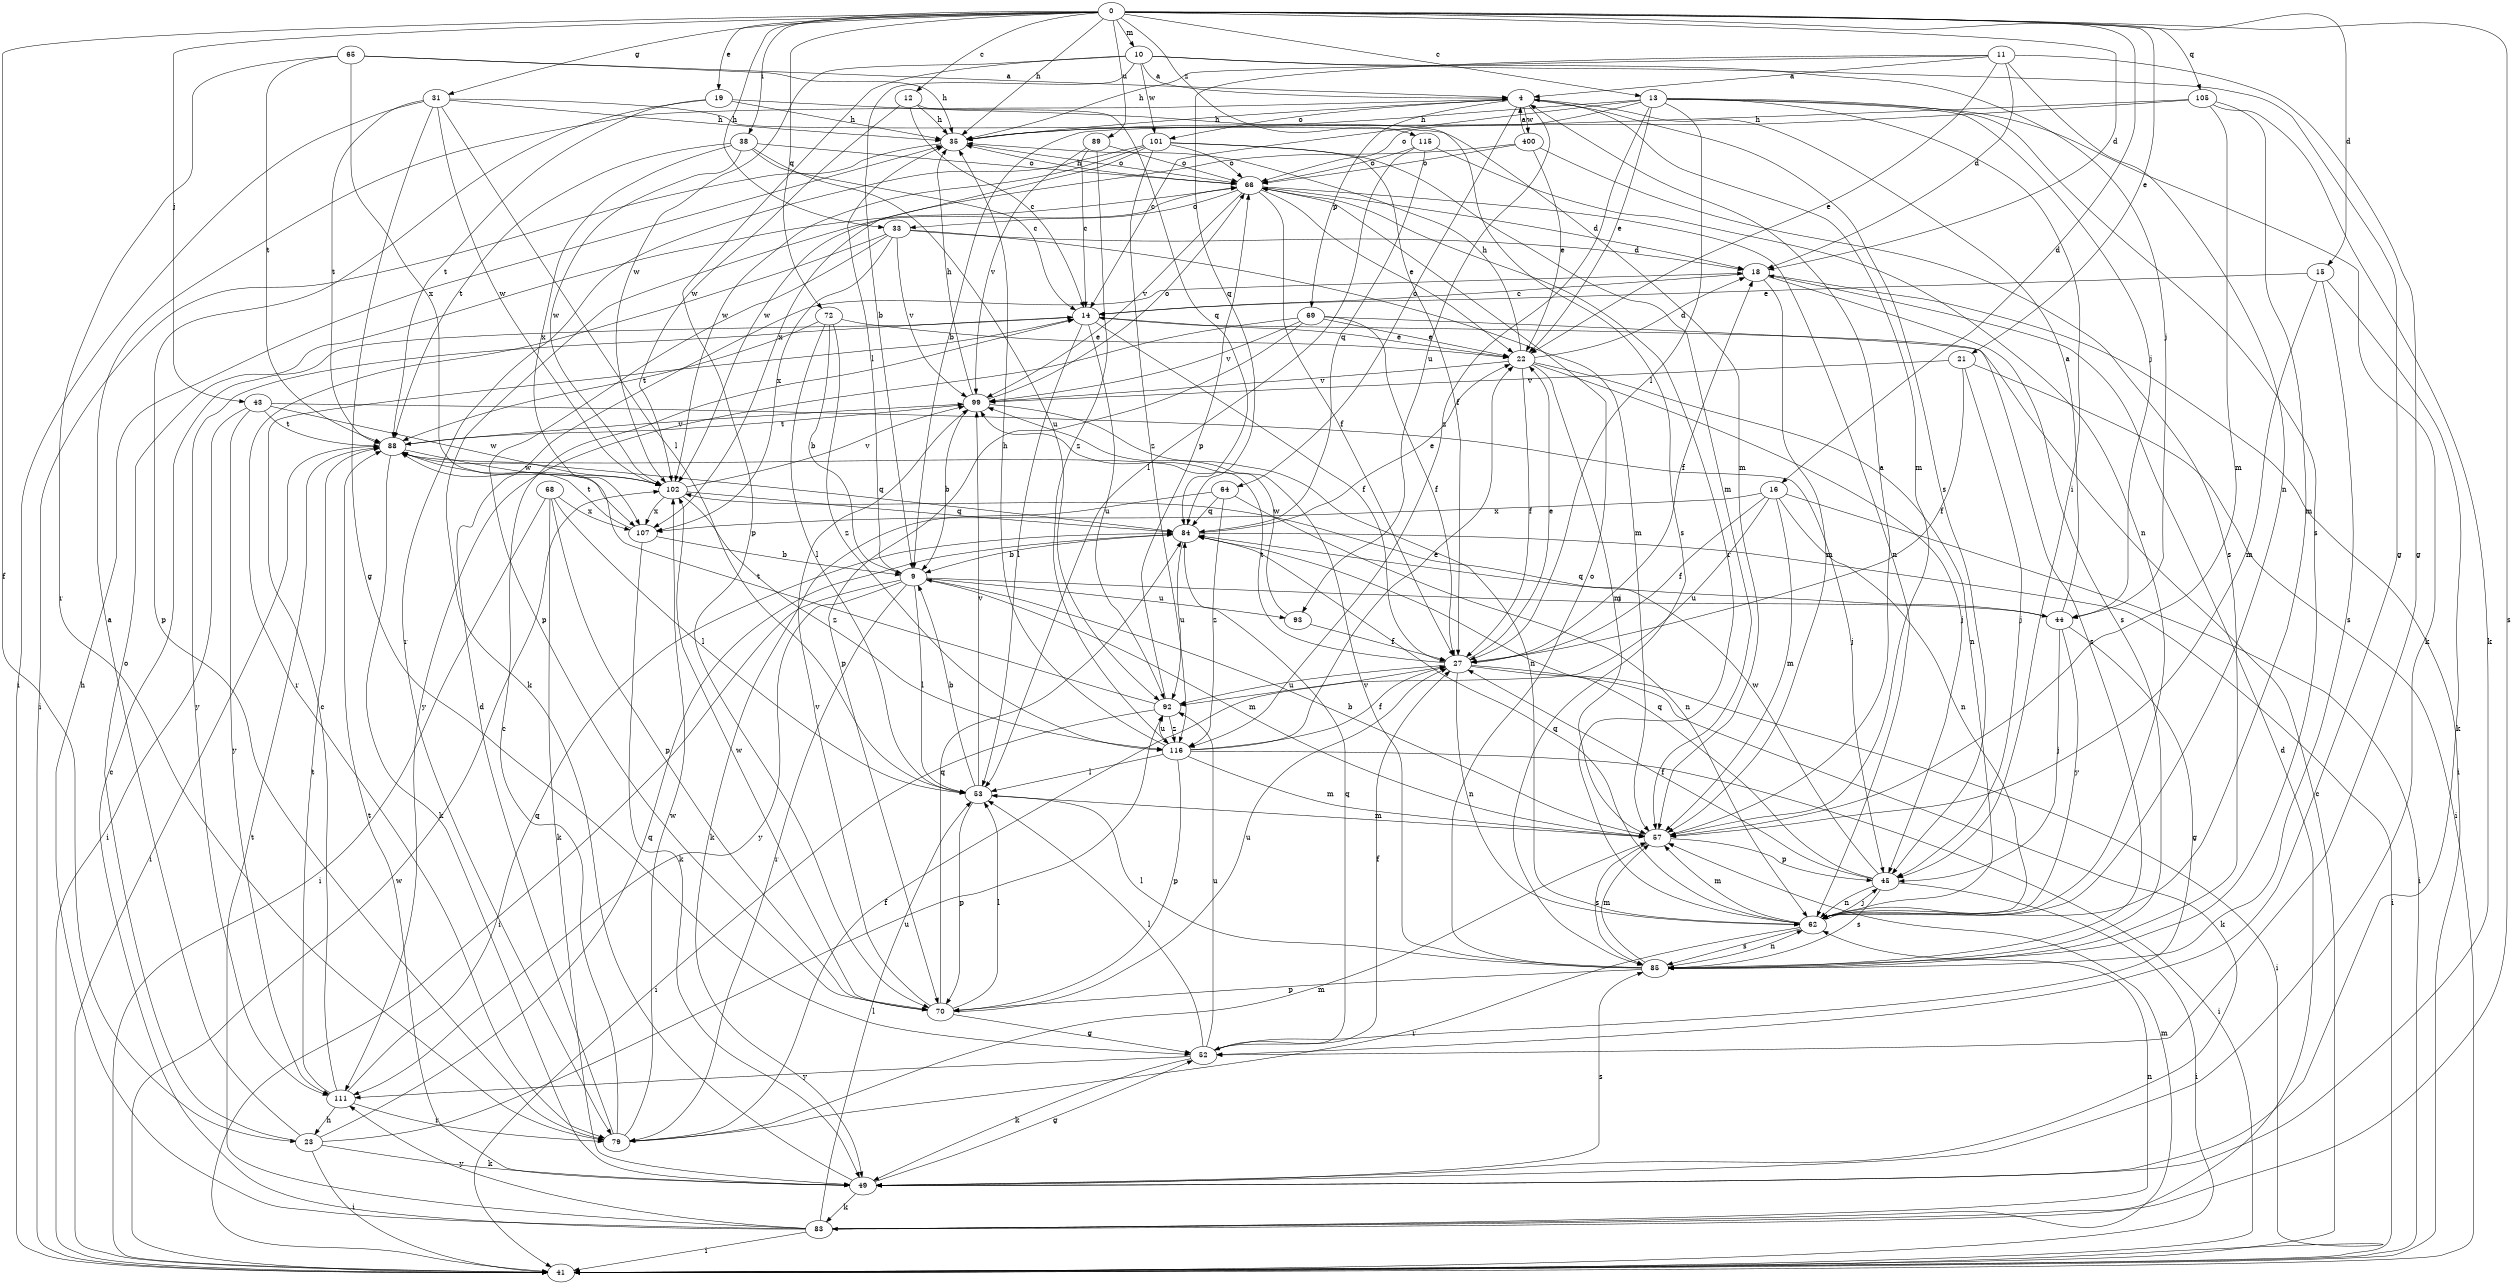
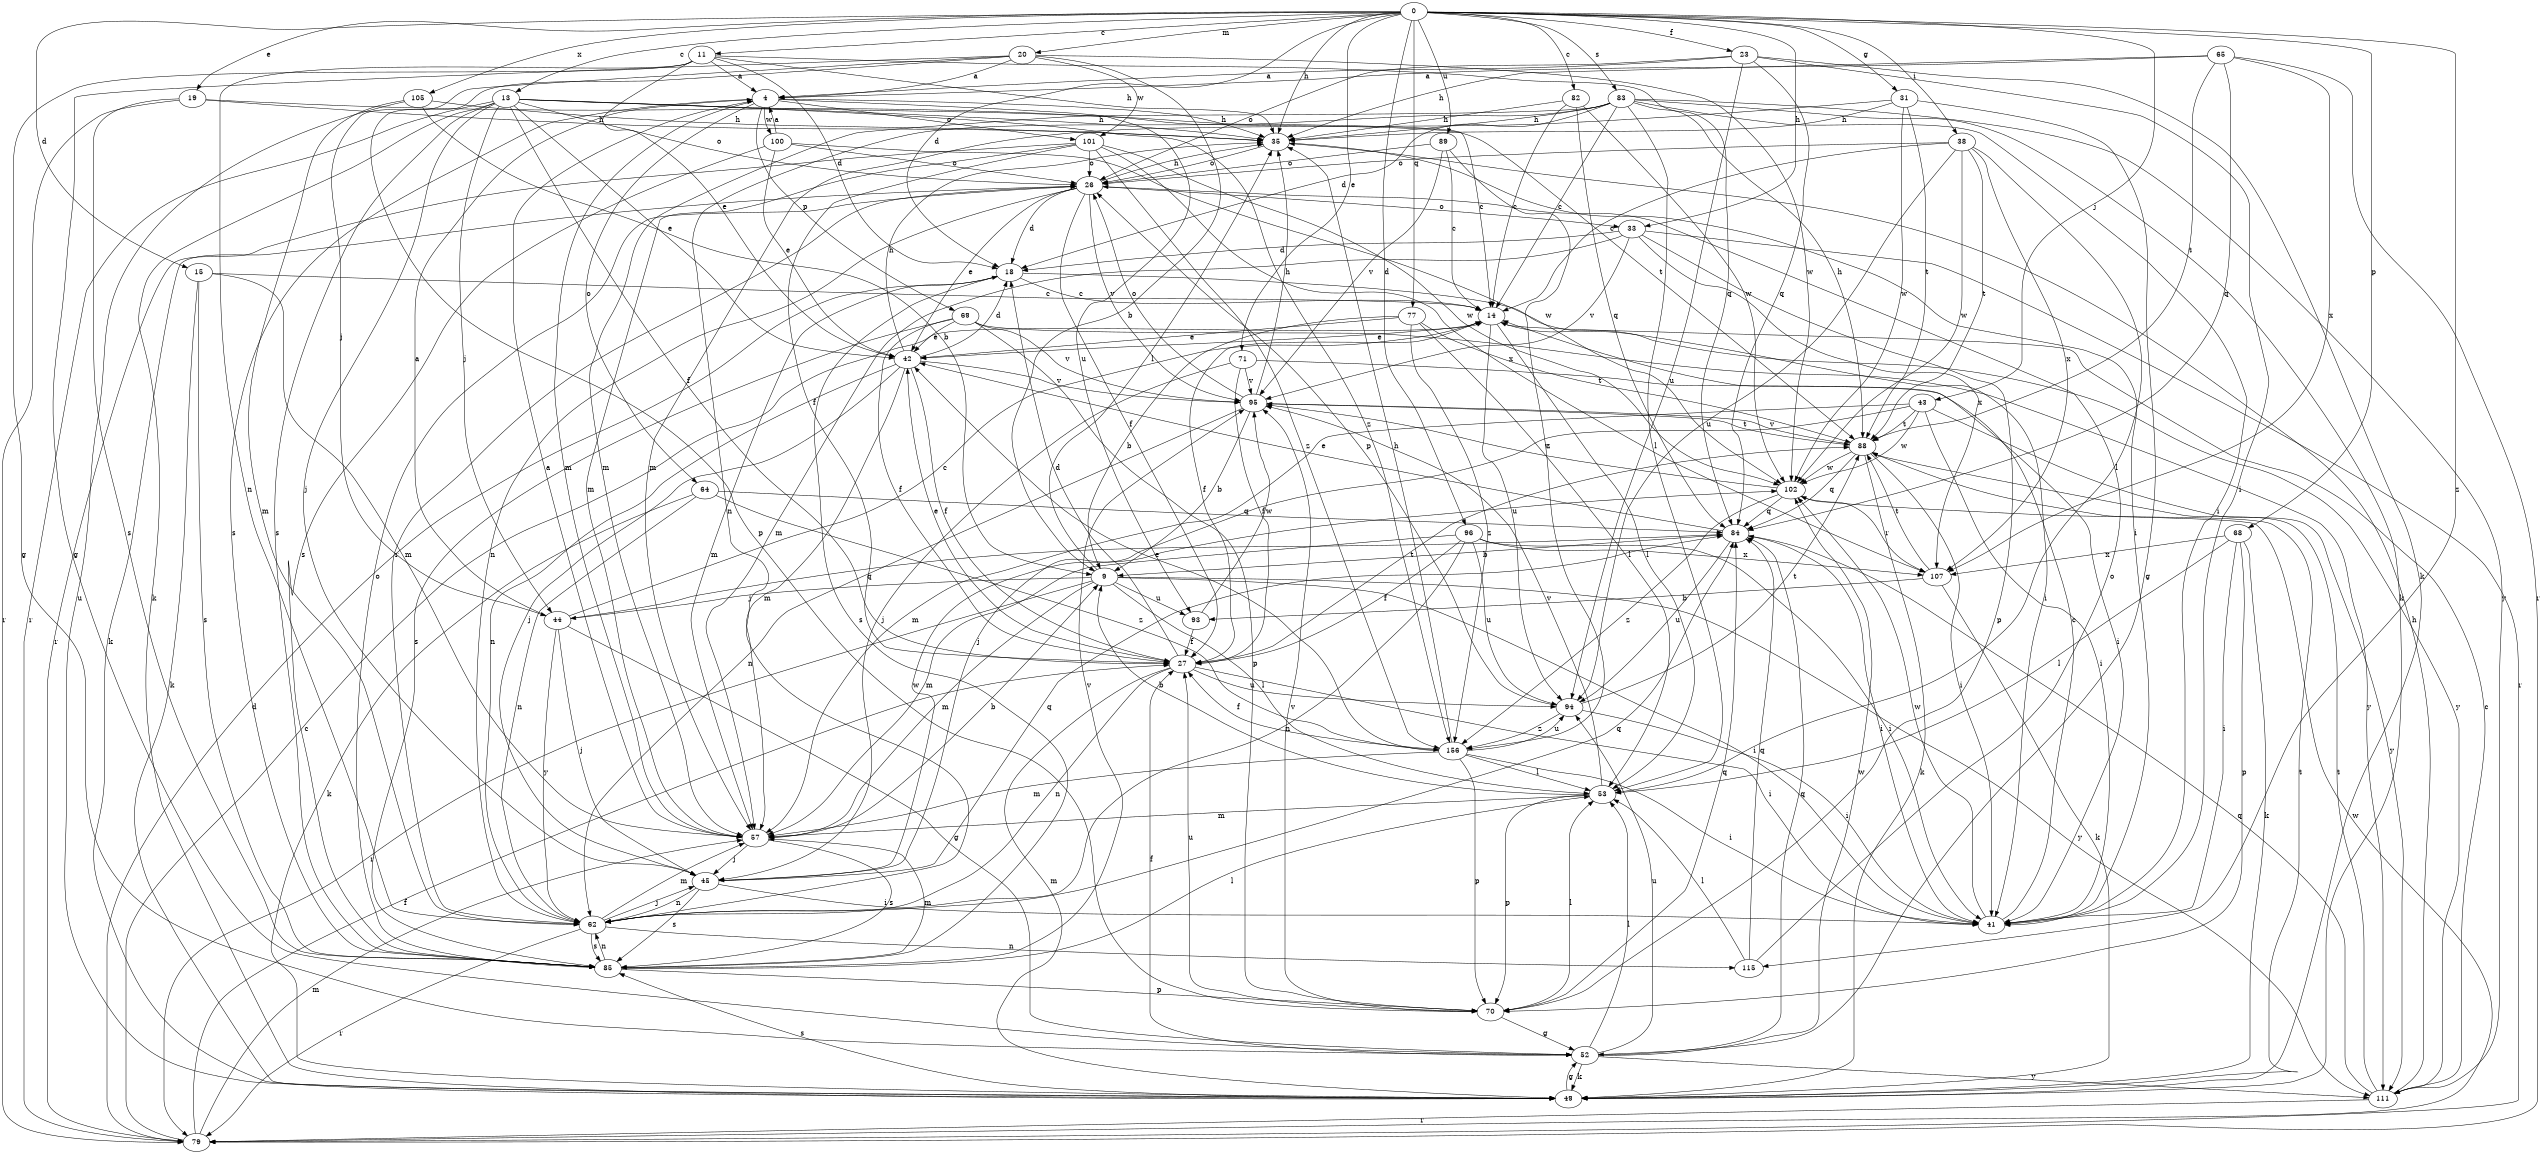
edge "0" -> "11": added, label "c"
edge "0" -> "68": added, label "p"
node "10": label "10" -> "20"
edge "0" -> "105": label "q" -> "x"
node "12": label "12" -> "82"
node "400": label "400" -> "100"
node "66": label "66" -> "26"
edge "15" -> "14": label "e" -> "c"
node "72": label "72" -> "77"
node "22": label "22" -> "42"
node "21": label "21" -> "71"
edge "13" -> "27": label "l" -> "f"
edge "4" -> "45": now "4" -> "85"
node "99": label "99" -> "95"
edge "44" -> "14": added, label "c"
edge "65" -> "84": added, label "q"
edge "115" -> "62": reversed
edge "31" -> "53": now "38" -> "53"
edge "27" -> "18": label "f" -> "d"
node "16": label "16" -> "96"
edge "13" -> "45": label "i" -> "j"
edge "102" -> "107": label "x" -> "r"
edge "13" -> "79": added, label "r"
edge "107" -> "9": now "107" -> "93"
edge "105" -> "57": now "43" -> "57"
edge "19" -> "79": label "p" -> "r"
edge "105" -> "49": label "k" -> "u"
node "92": label "92" -> "94"
node "116": label "116" -> "156"
edge "45" -> "27": removed, label "f"
edge "70" -> "102": now "52" -> "102"
edge "83" -> "88": label "t" -> "h"
edge "31" -> "41": removed, label "i"
edge "57" -> "45": label "p" -> "j"
edge "27" -> "49": label "k" -> "m"
edge "111" -> "23": now "111" -> "35"
edge "49" -> "83": reversed
